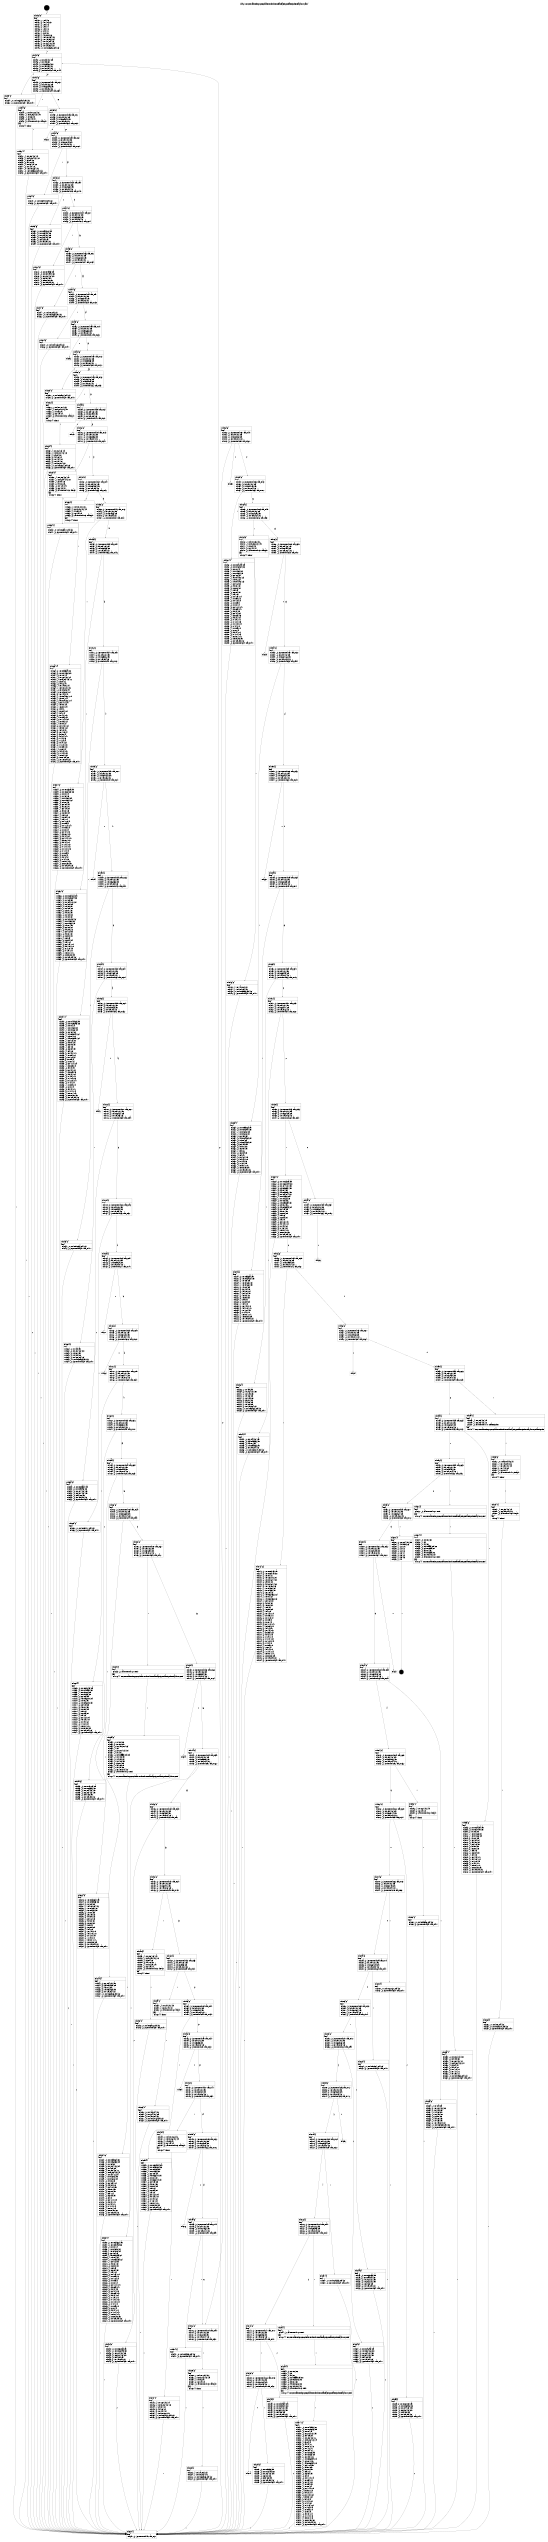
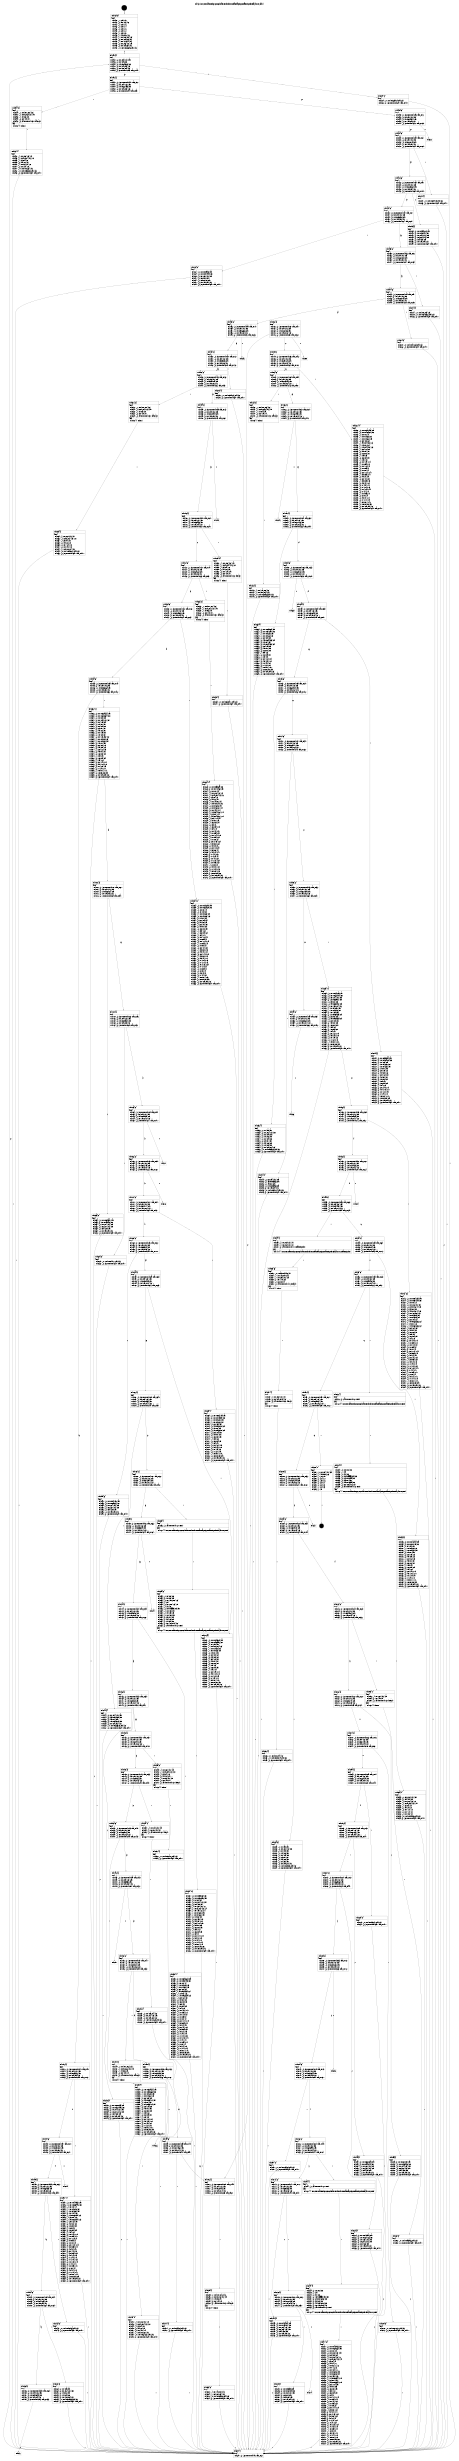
edge "0x401be6 [28]" -> "0x401c02 [28]": now "0x402e36 [113]" -> "0x401c02 [28]"
